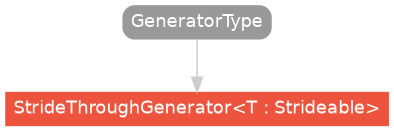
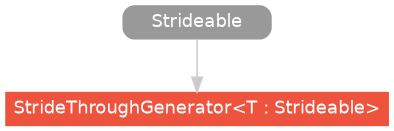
node "GeneratorType": label "GeneratorType" -> "Strideable"
